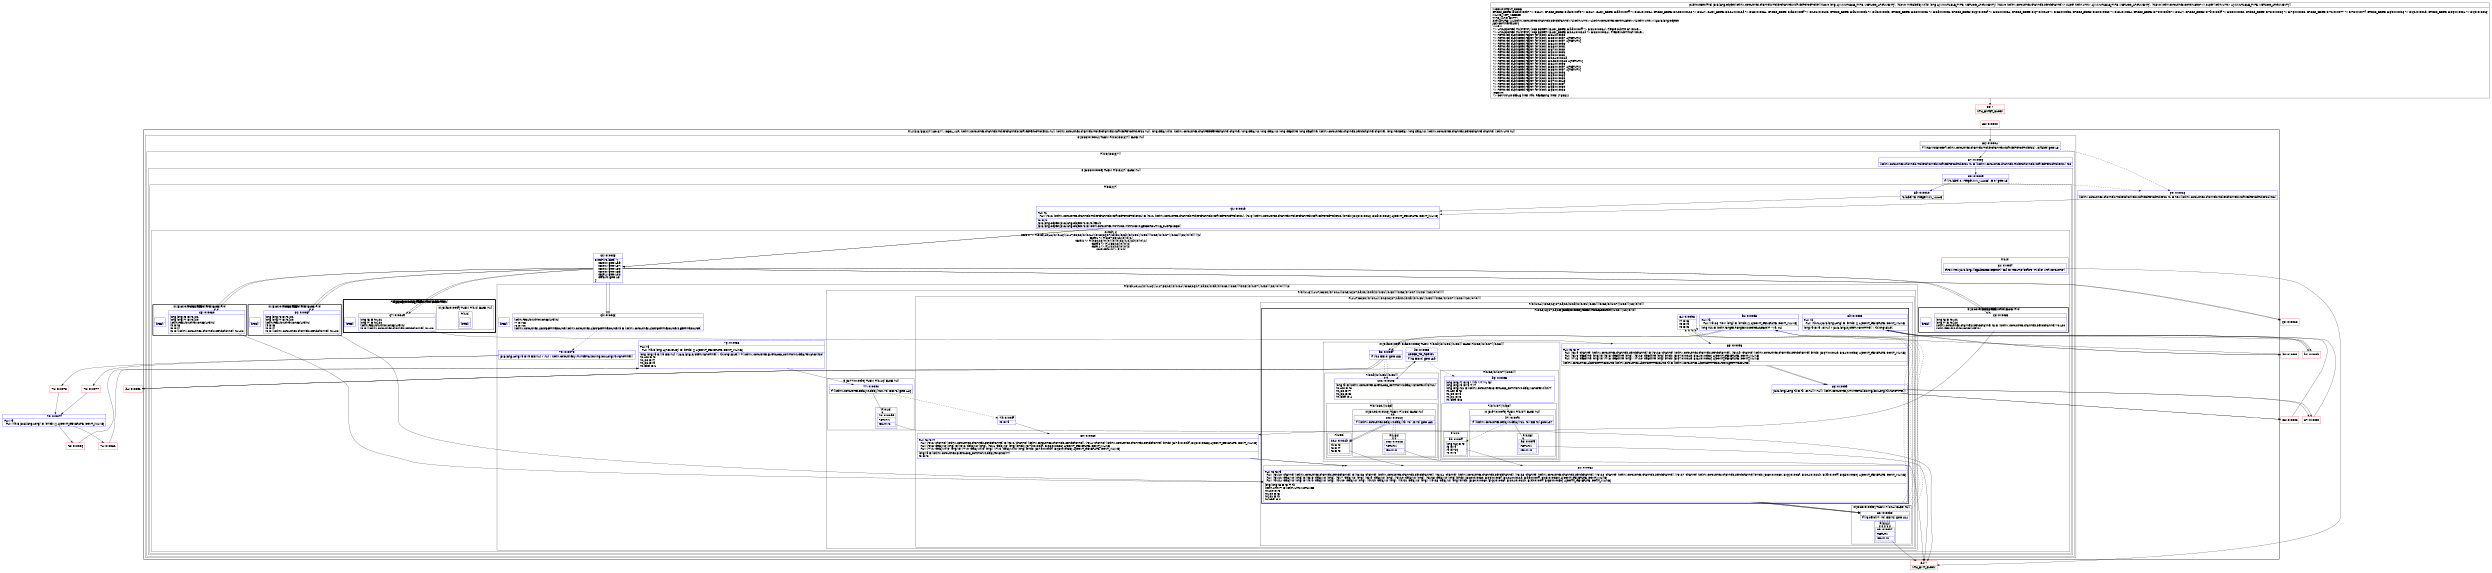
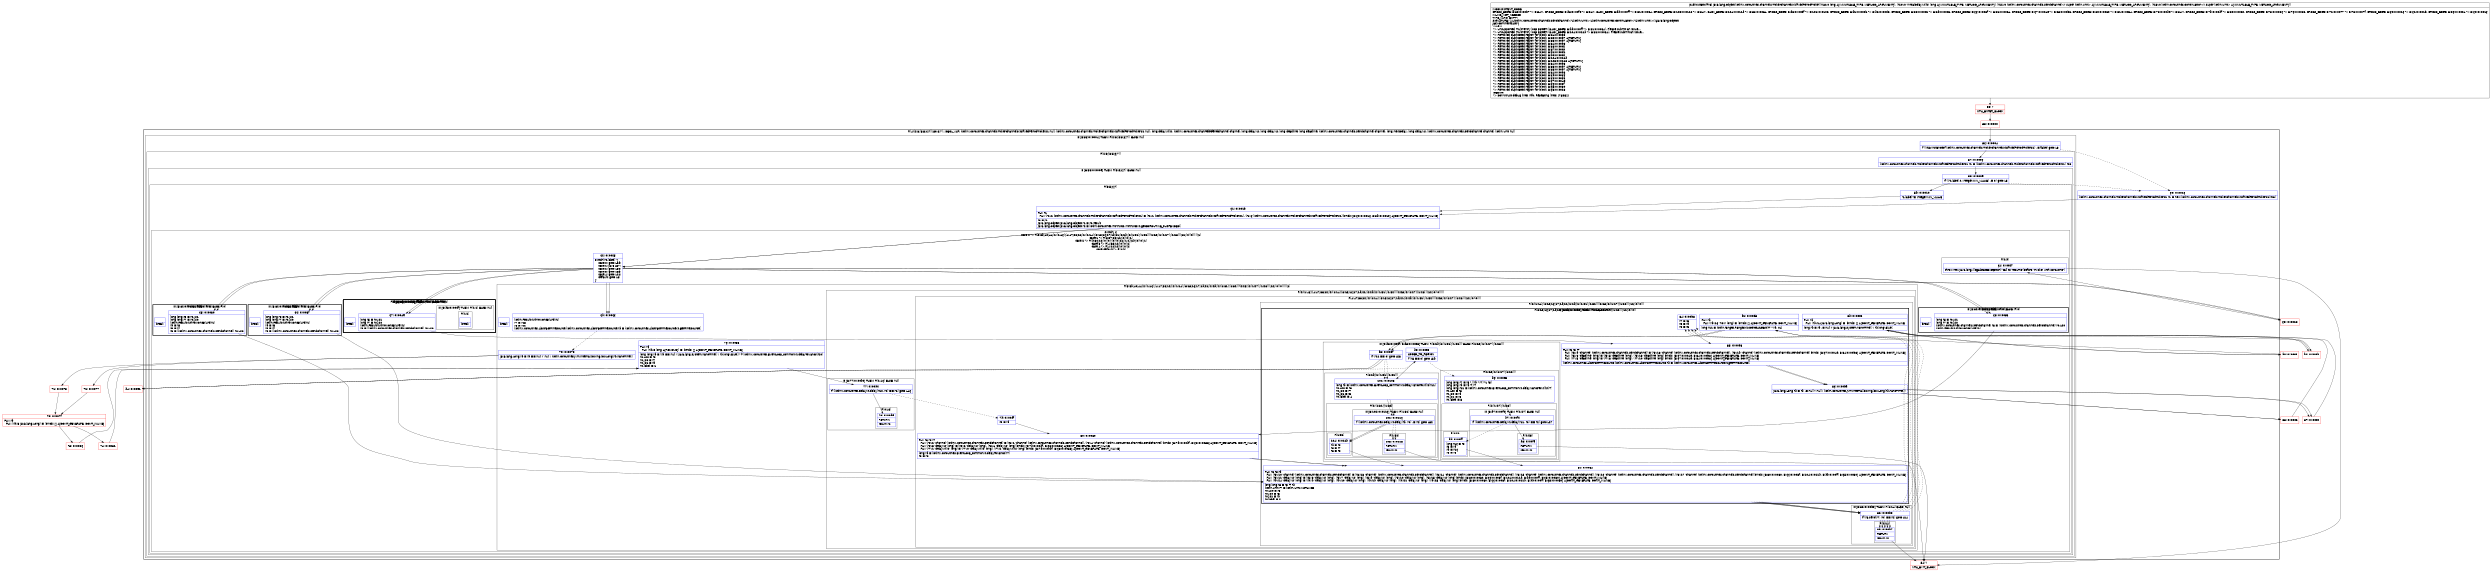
edge "53: ?" -> "55: 0x0000": added
node "62: 0x0025": text "case 1: goto L37;" -> "case 1: java L37;"
edge "63: 0x0028" -> "64: 0x002f": added
edge "94: 0x00e1" -> "95: 0x00e3": style solid -> dashed
node "73: 0x007f": color blue -> red
edge "78: 0x009e" -> "54: ?": removed
